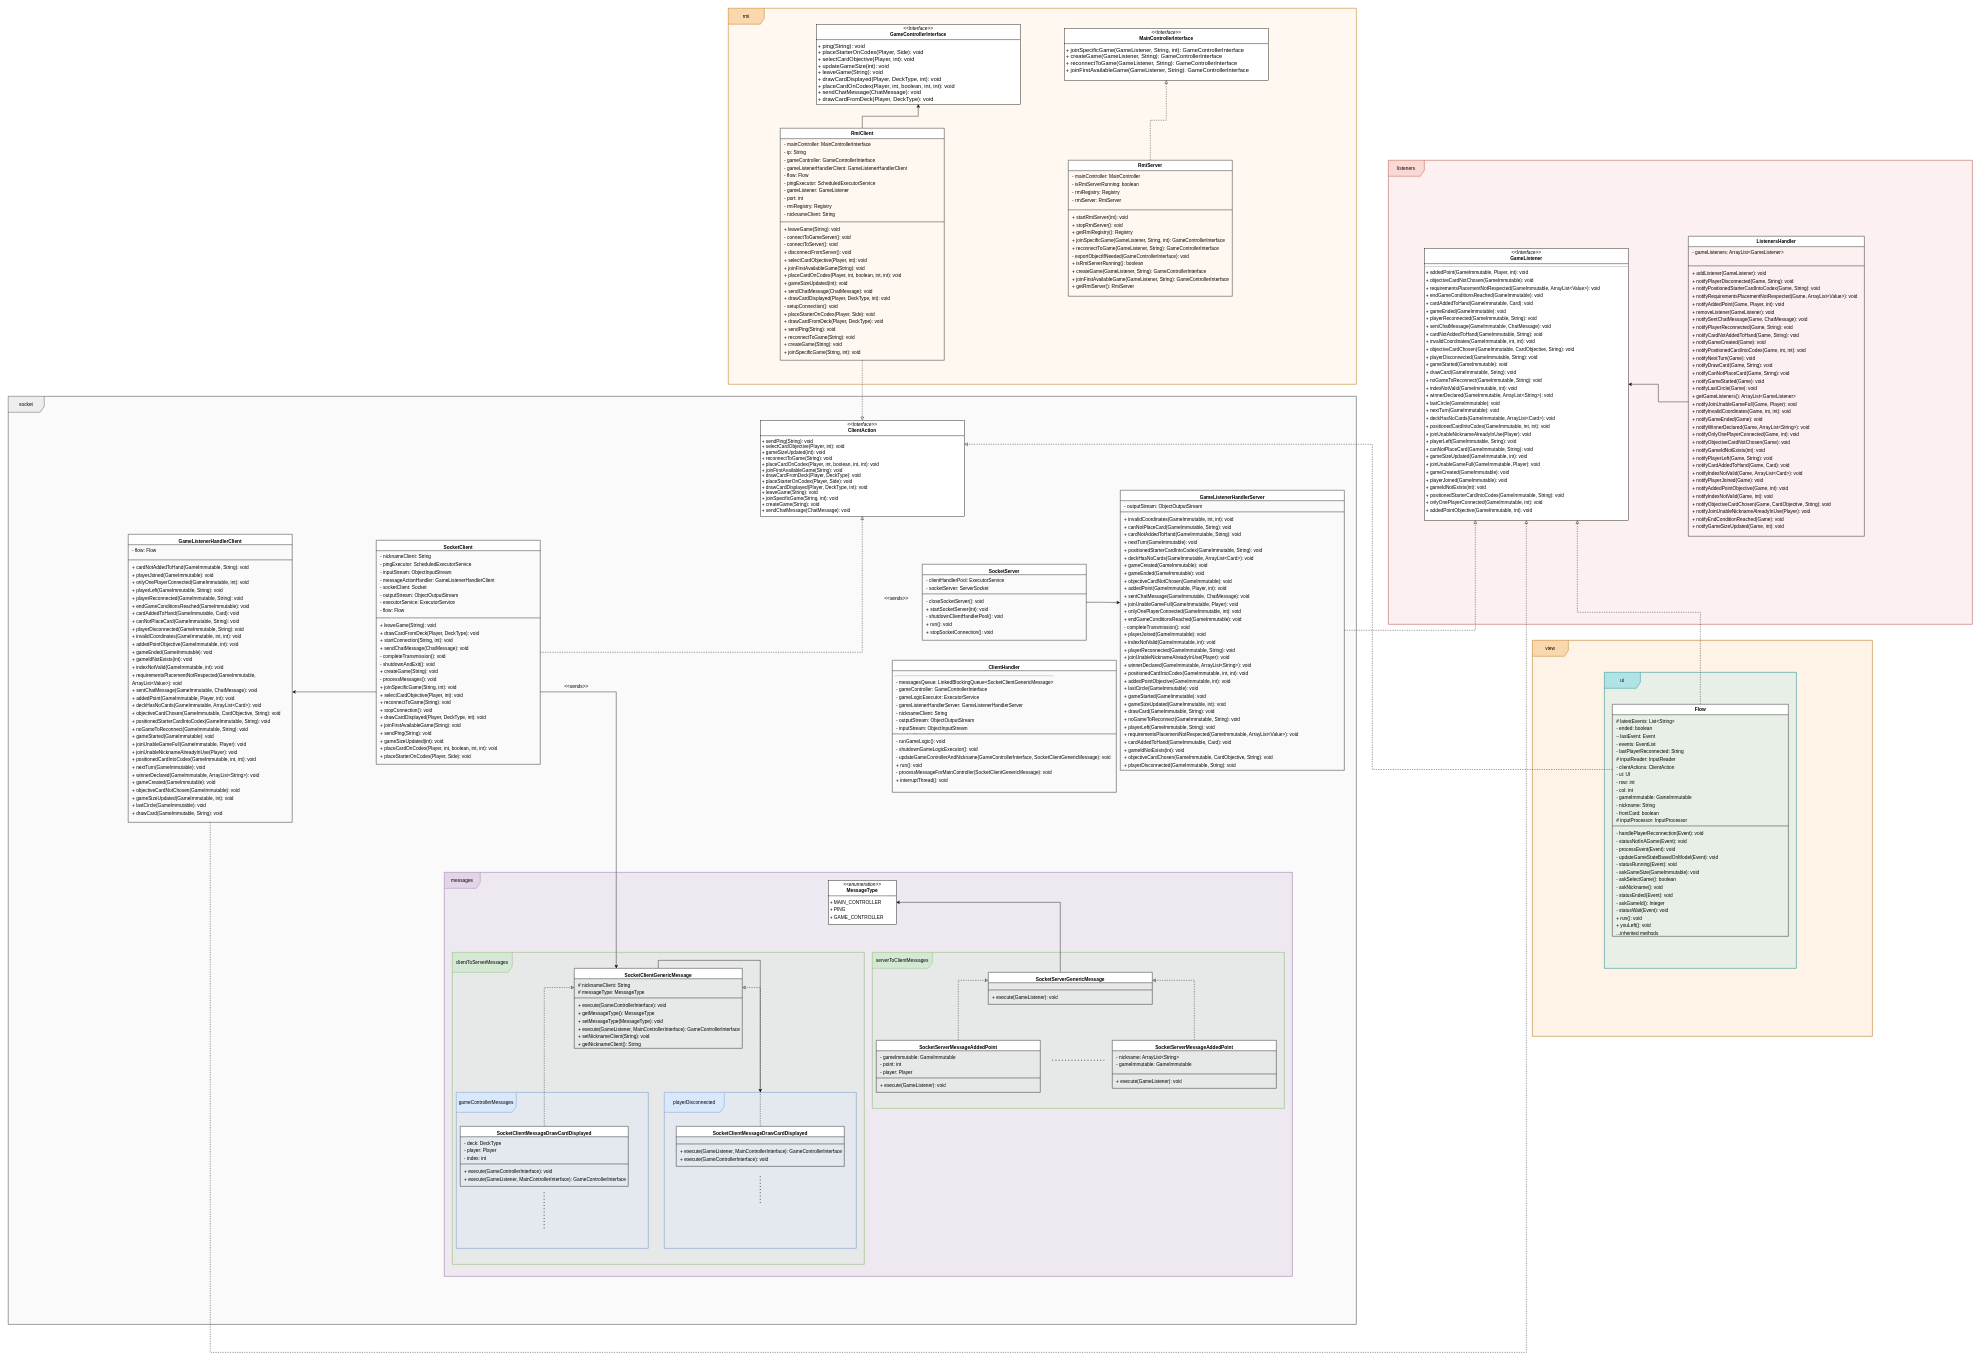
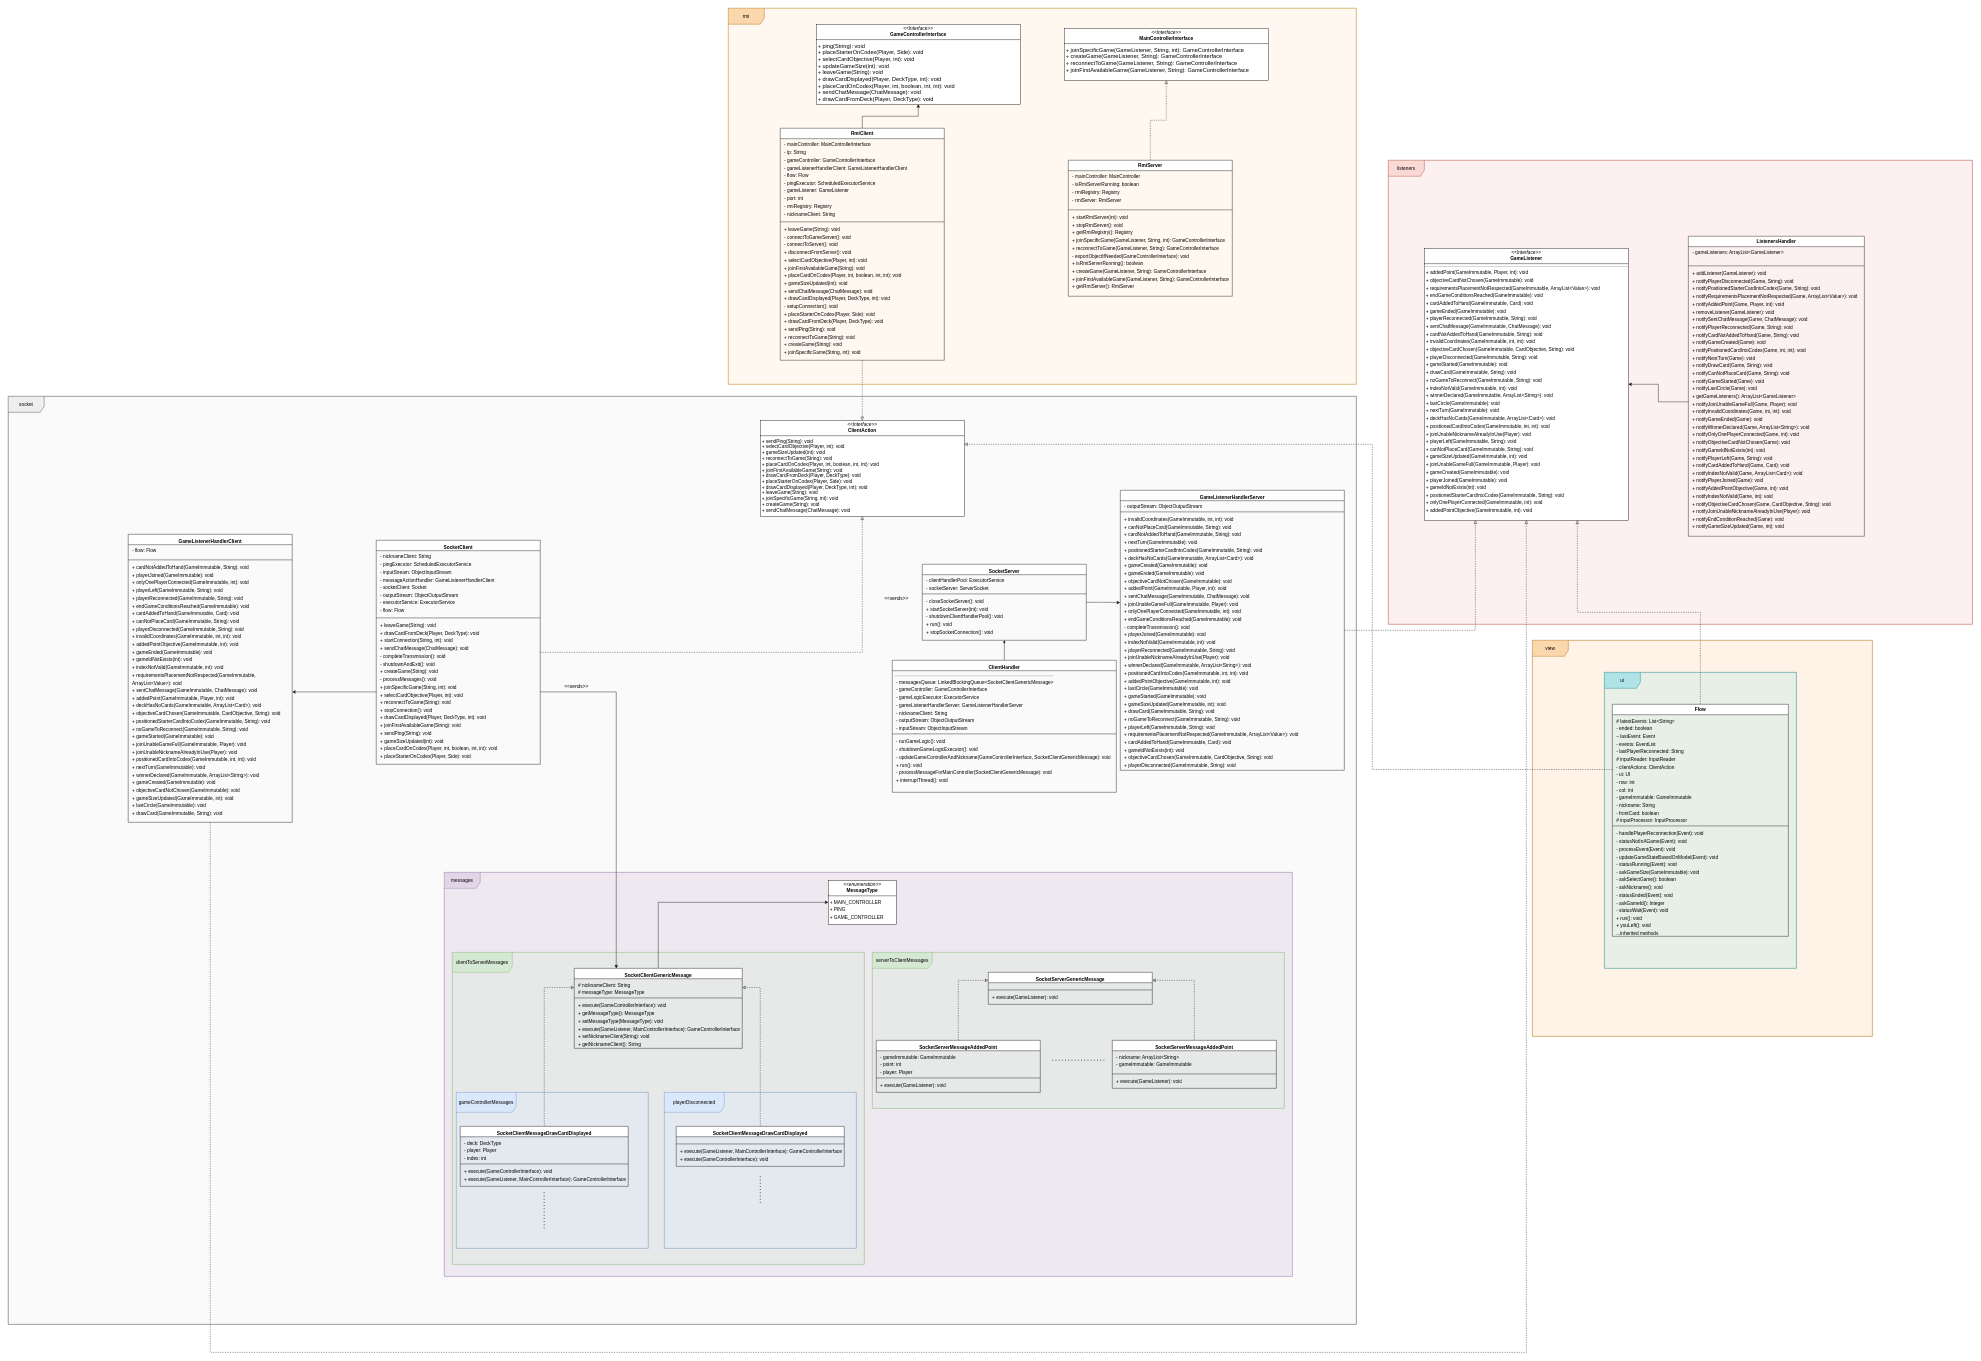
edge "ClientHandler" -> "SocketServer": added
edge "SocketServerGenericMessage" -> "<<enumeration>> MessageType + MAIN_CONTROLLER + PING + GAME_CONTROLLER": removed
edge "SocketClientGenericMessage" -> "playerDisconnected": now "SocketClientGenericMessage" -> "<<enumeration>> MessageType + MAIN_CONTROLLER + PING + GAME_CONTROLLER"
